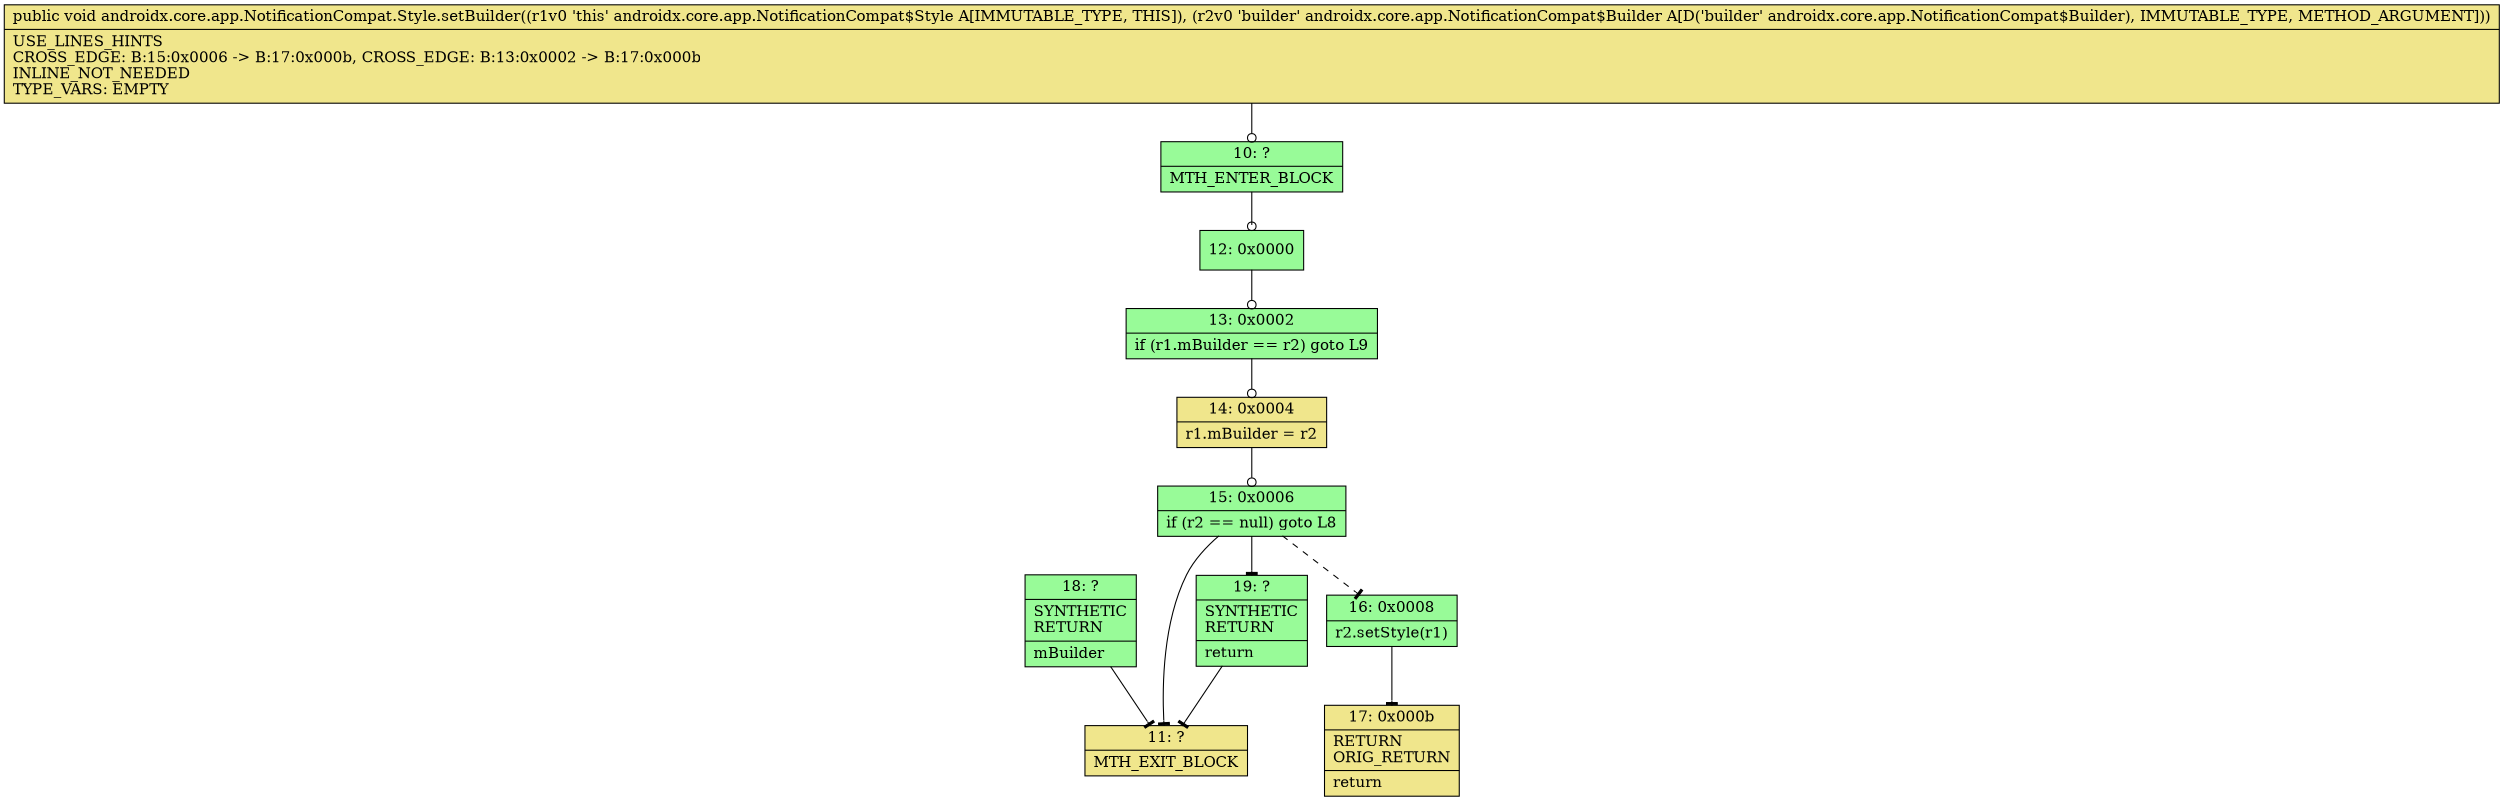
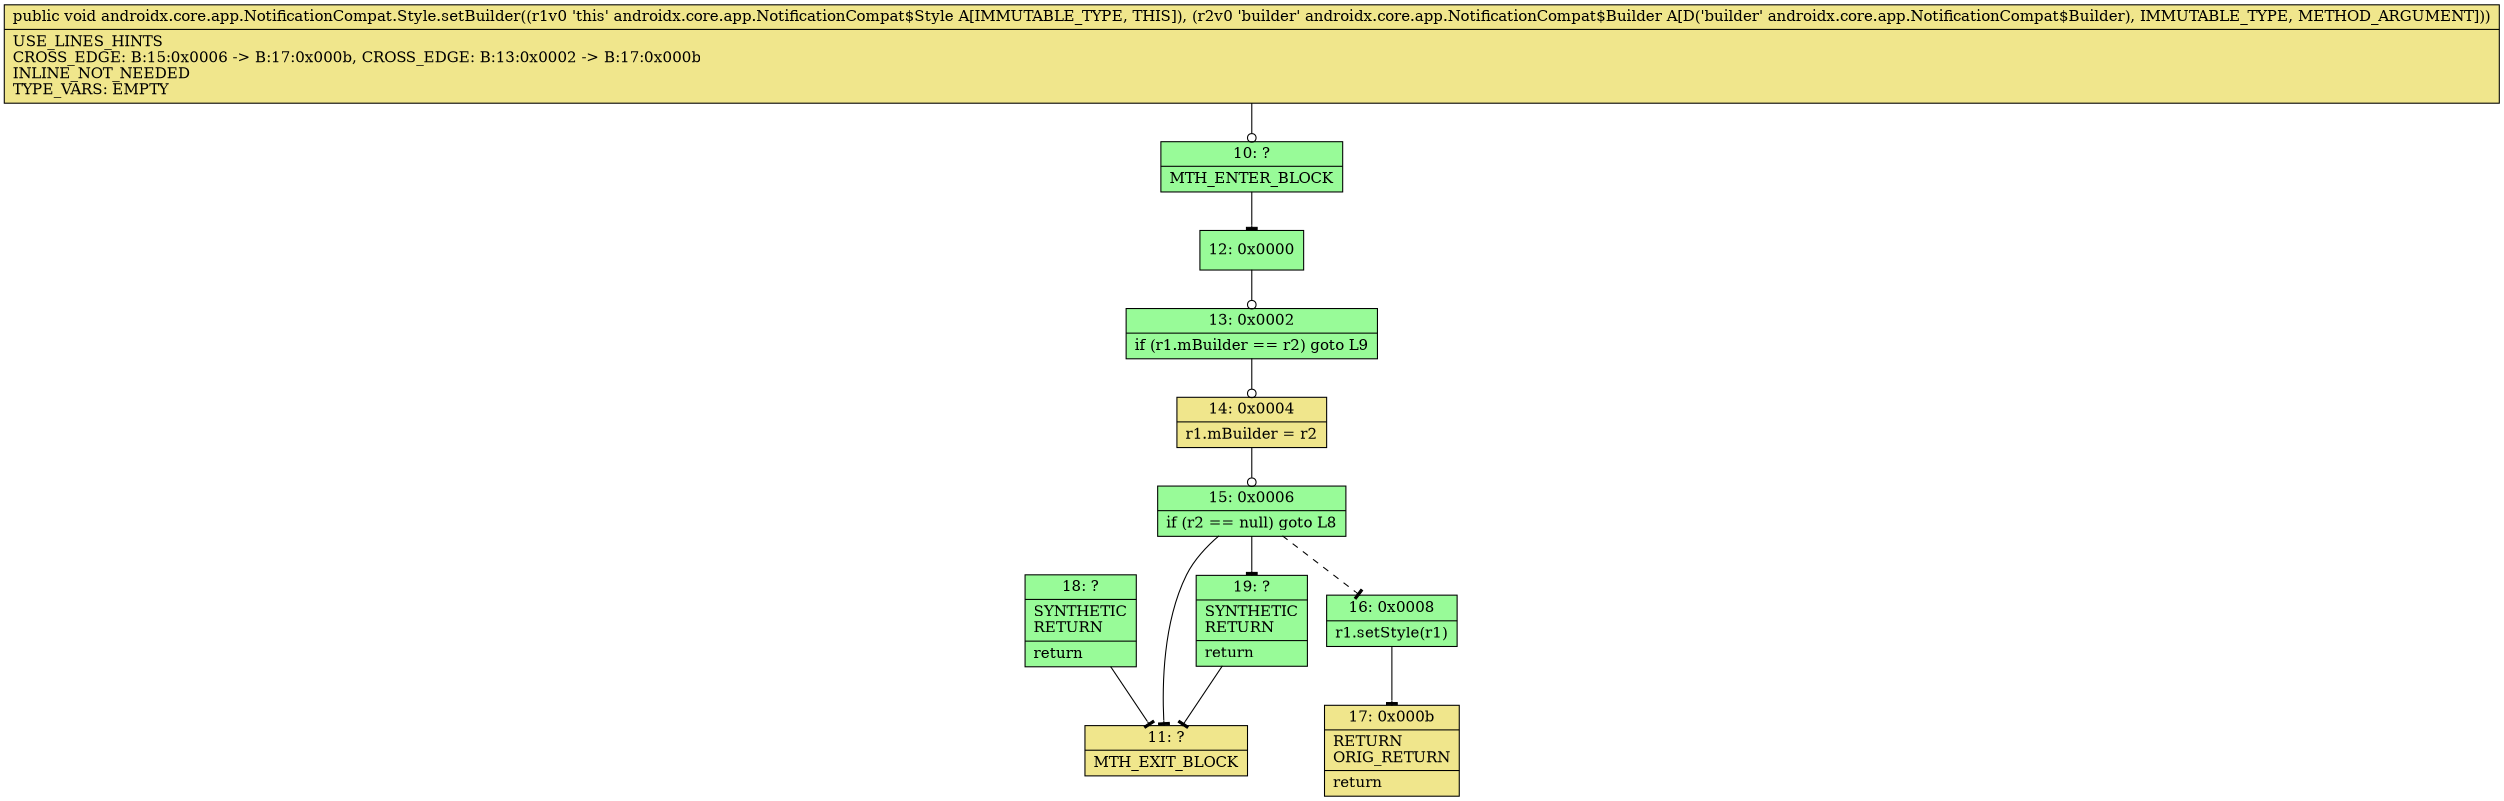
edge "10: ?" -> "12: 0x0000": arrowhead odot -> tee
node "16: 0x0008": text "r2.setStyle(r1)" -> "r1.setStyle(r1)"
node "18: ?": text "mBuilder" -> "return"
